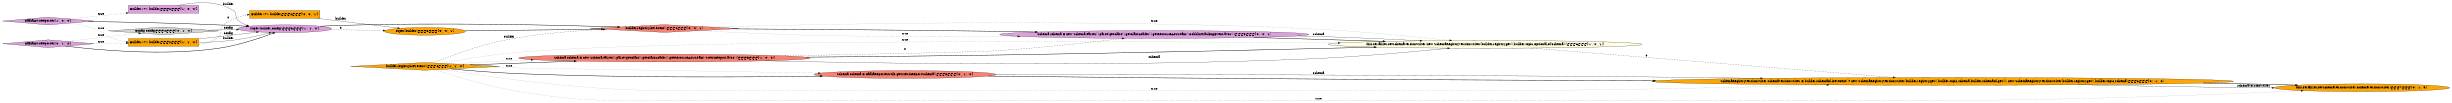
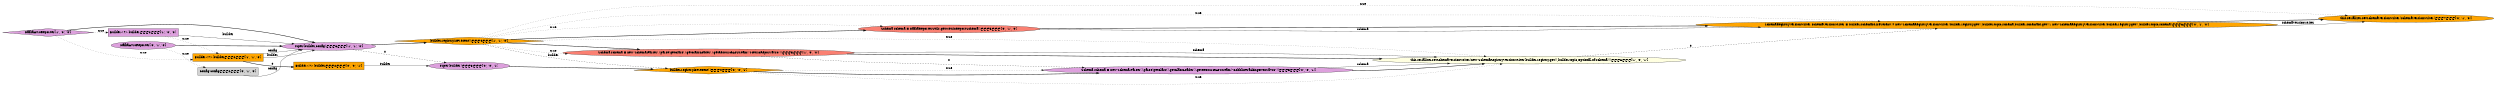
edge "super(builder,config)@@@3@@@['1', '1', '0']" -> "builder.registry.isPresent()@@@4@@@['0', '0', '1']": now "super(builder,config)@@@3@@@['1', '1', '0']" -> "builder.registry.isPresent()@@@4@@@['1', '1', '0']"
edge "Builder<?> builder@@@2@@@['1', '1', '0']" -> "Builder<?> builder@@@2@@@['0', '0', '1']": style dashed -> bold
node "builder.registry.isPresent()@@@4@@@['0', '0', '1']": fillcolor salmon -> orange
node "Config config@@@2@@@['0', '1', '0']": shape diamond -> box
node "super(builder)@@@3@@@['0', '0', '1']": fillcolor orange -> plum
edge "KafkaAvroReporter['0', '1', '0']" -> "Builder<?> builder@@@2@@@['1', '1', '0']": now "Builder<?> builder@@@2@@@['1', '0', '0']" -> "Builder<?> builder@@@2@@@['1', '1', '0']"
node "KafkaAvroReporter['0', '1', '0']": shape diamond -> ellipse
